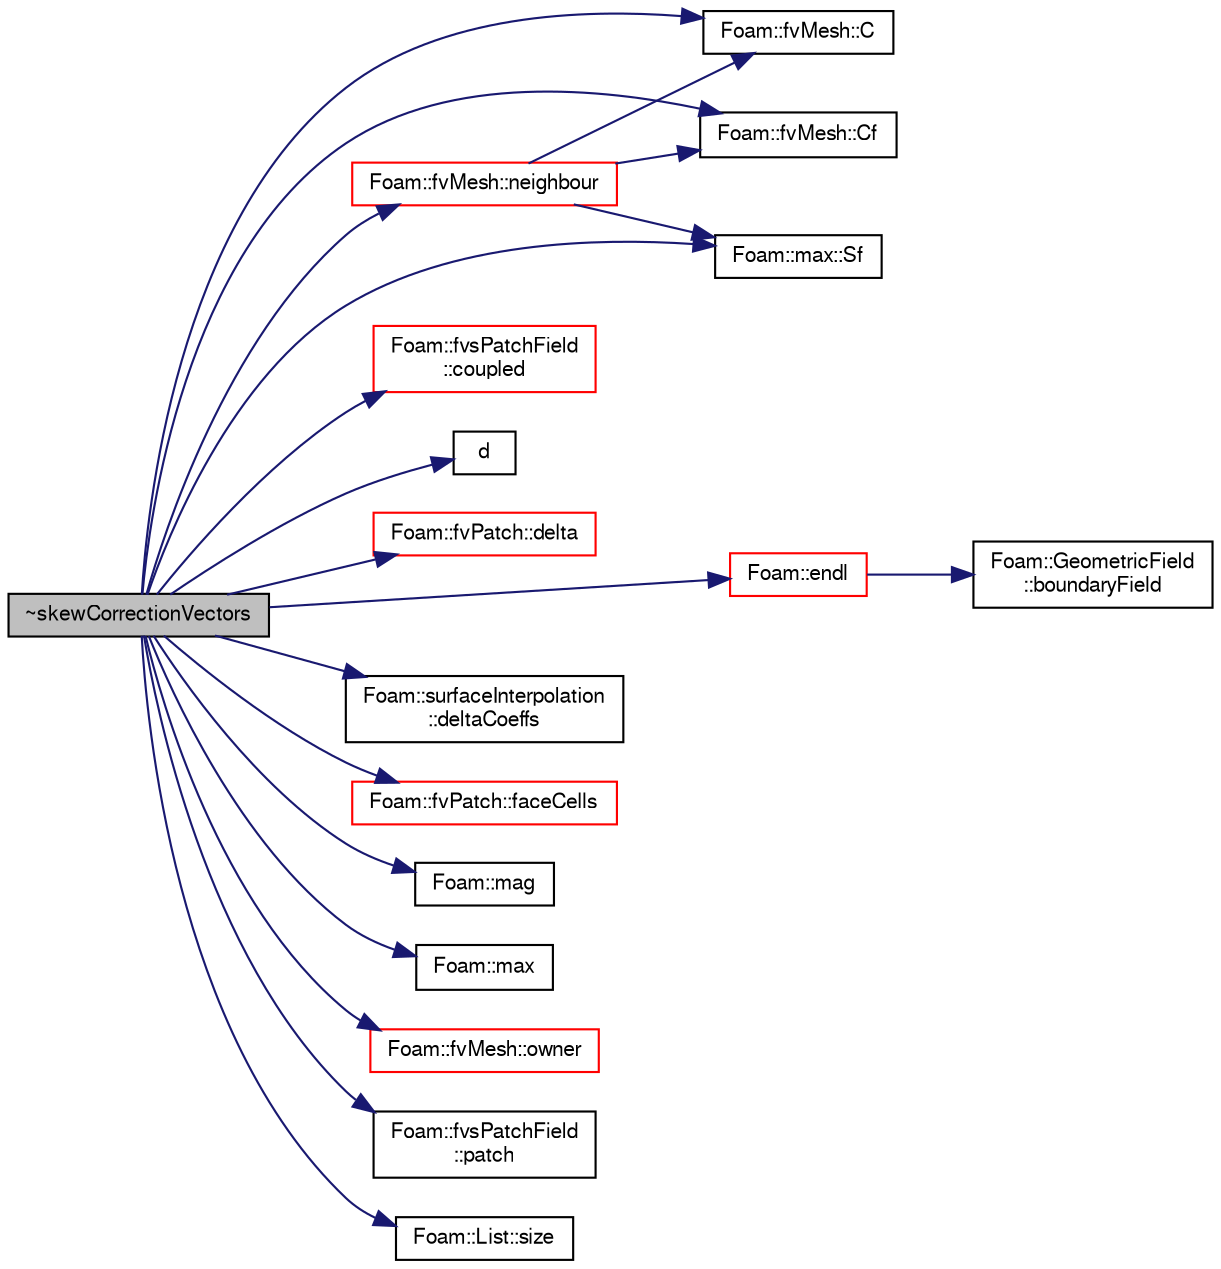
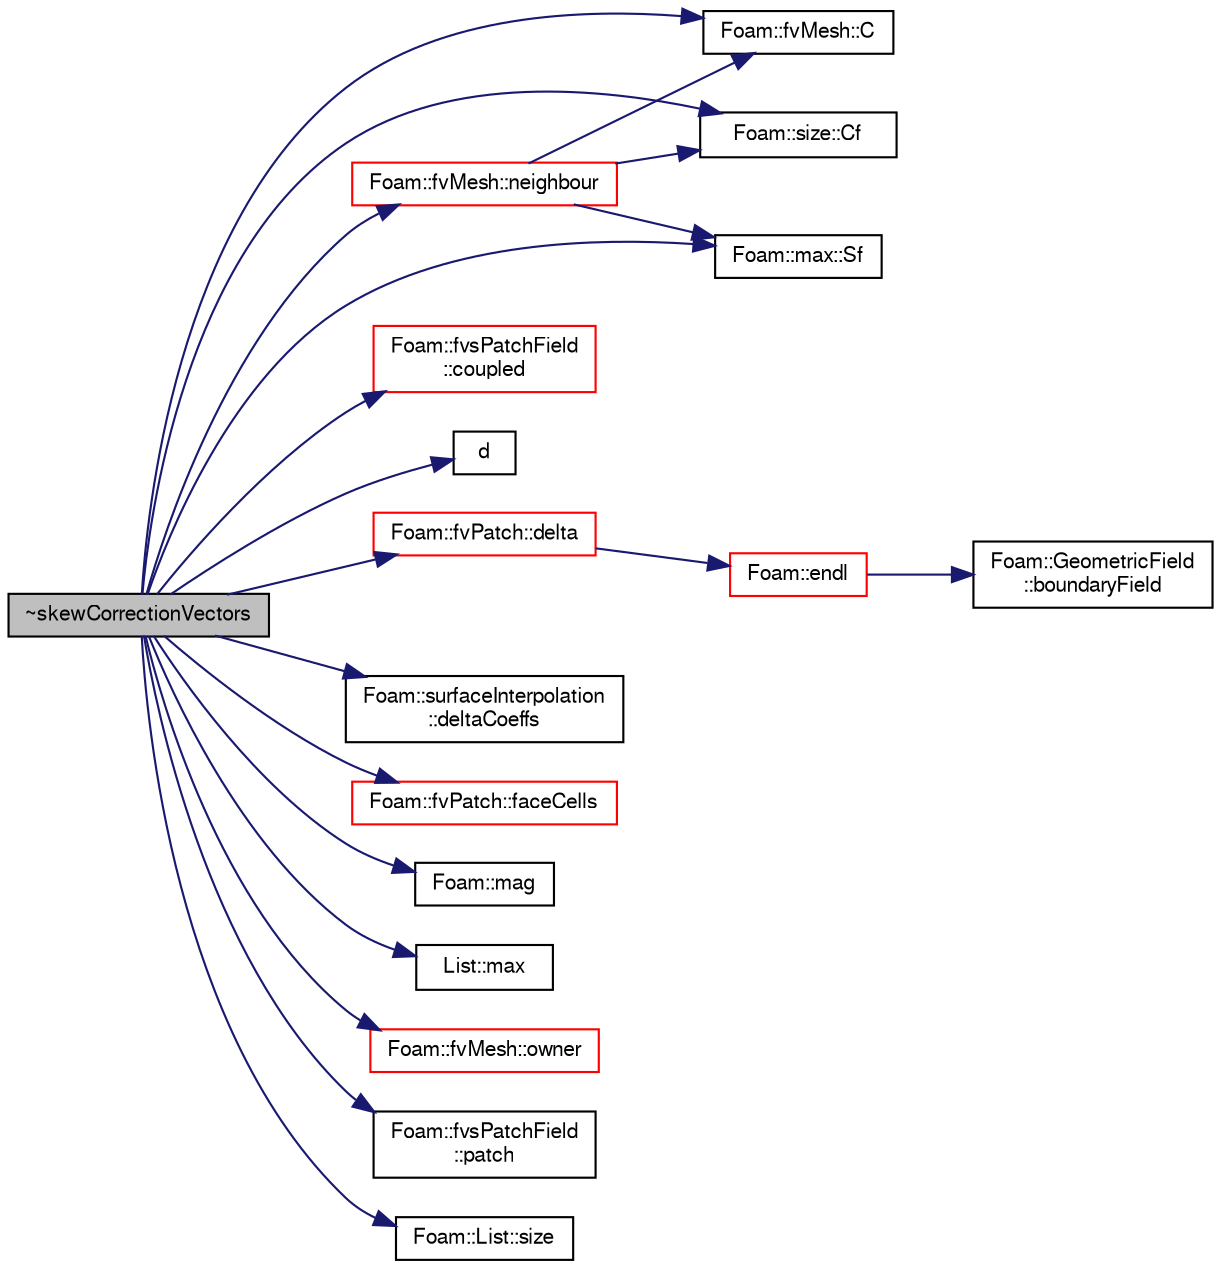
node "Foam::fvMesh::Cf": label "Foam::fvMesh::Cf" -> "Foam::size::Cf"
edge "~skewCorrectionVectors" -> "Foam::endl": now "Foam::fvPatch::delta" -> "Foam::endl"
node "Foam::max": label "Foam::max" -> "List::max"
